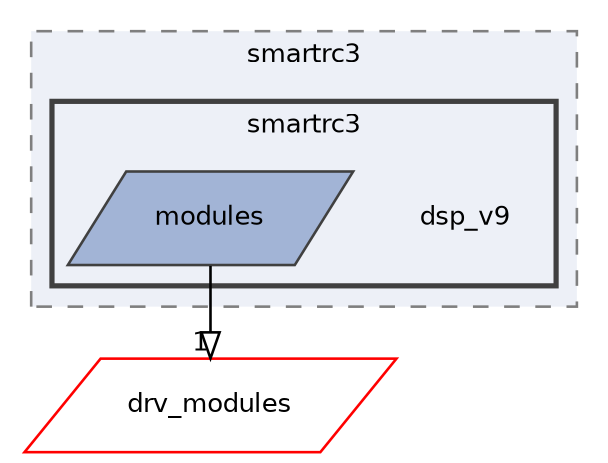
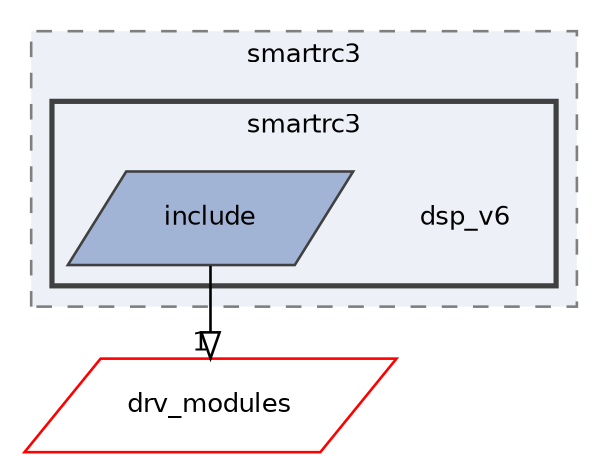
node "modules": label "modules" -> "include"
node "dsp_v9": label "dsp_v9" -> "dsp_v6"
